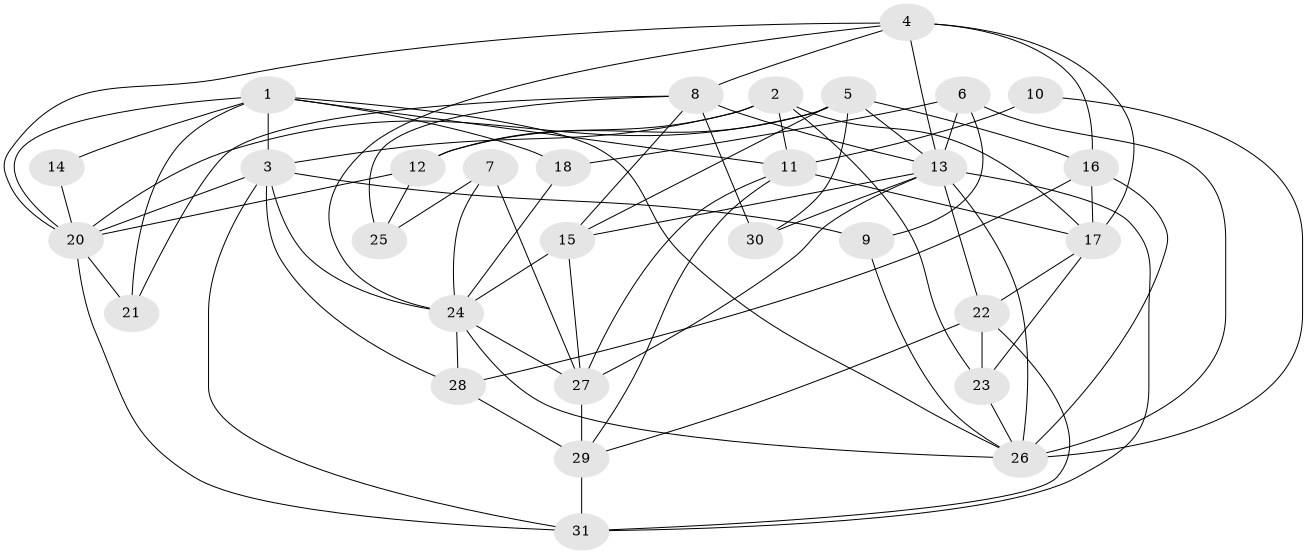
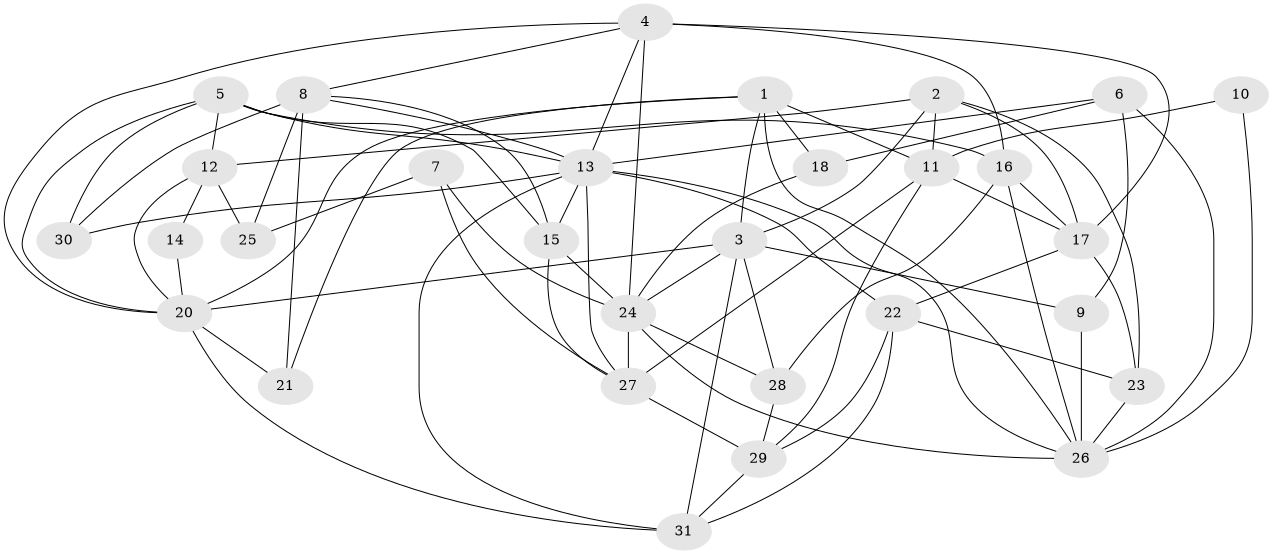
edge "1" -- "14": now "12" -- "14"
